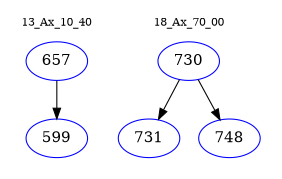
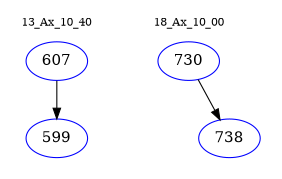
cluster "18_Ax_70_00": label "18_Ax_70_00" -> "18_Ax_10_00"
node "657": label "657" -> "607"
node "731": removed
node "748": label "748" -> "738"
